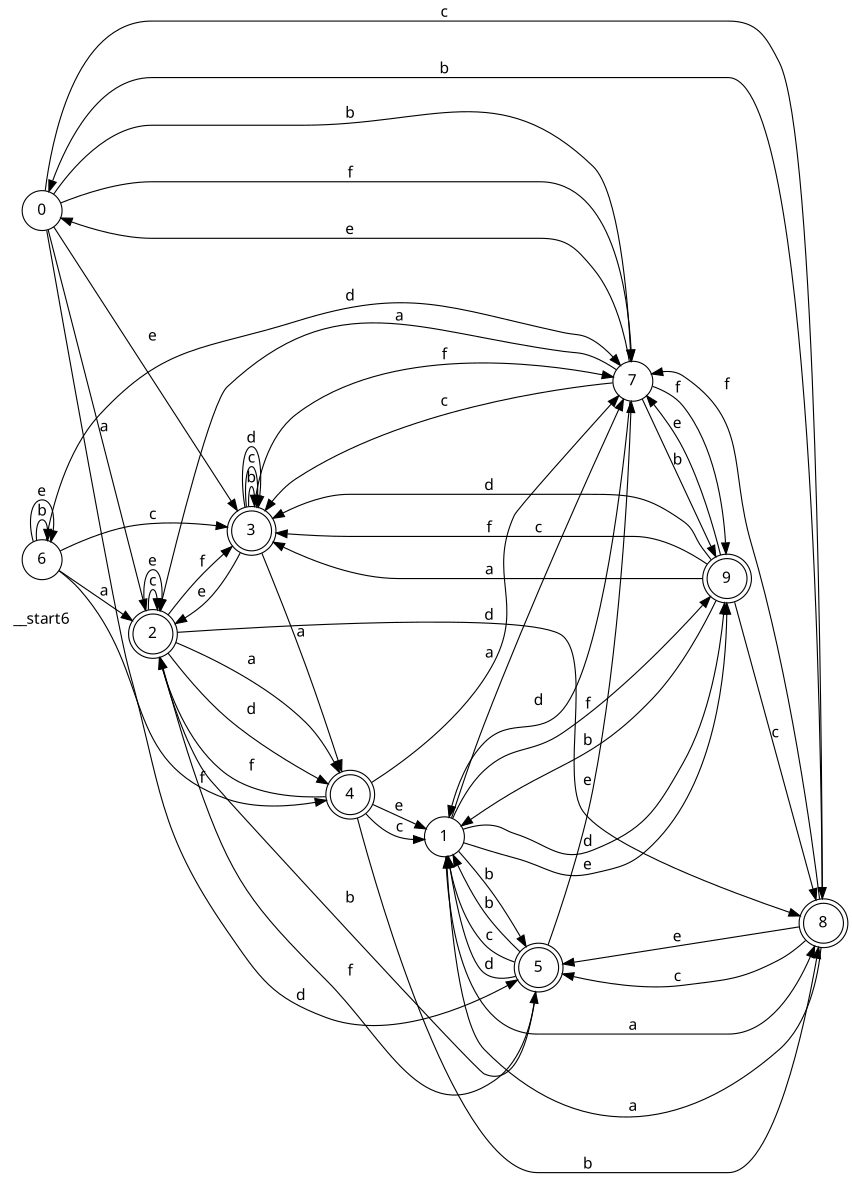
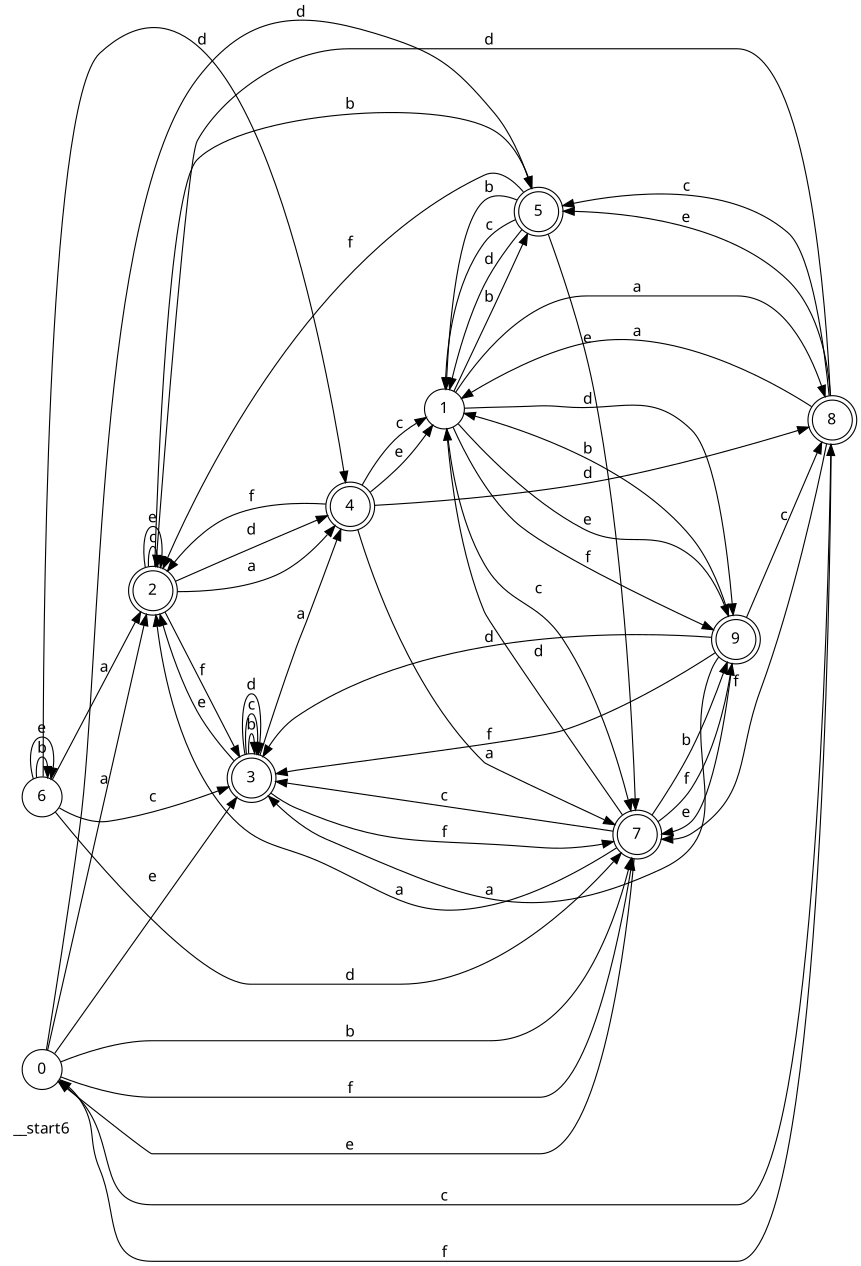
edge "8" -> "0": label "b" -> "f"
node "7": shape circle -> doublecircle
edge "2" -> "8": reversed
edge "6" -> "4": label "f" -> "d"
edge "4" -> "8": label "b" -> "d"
